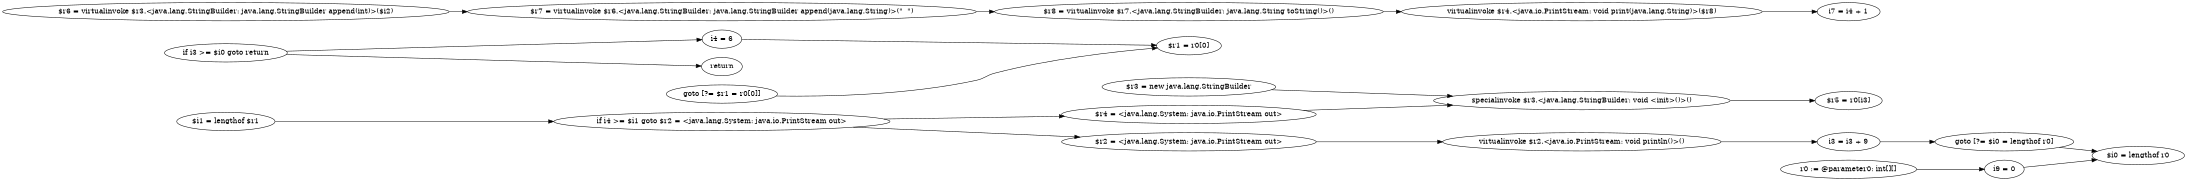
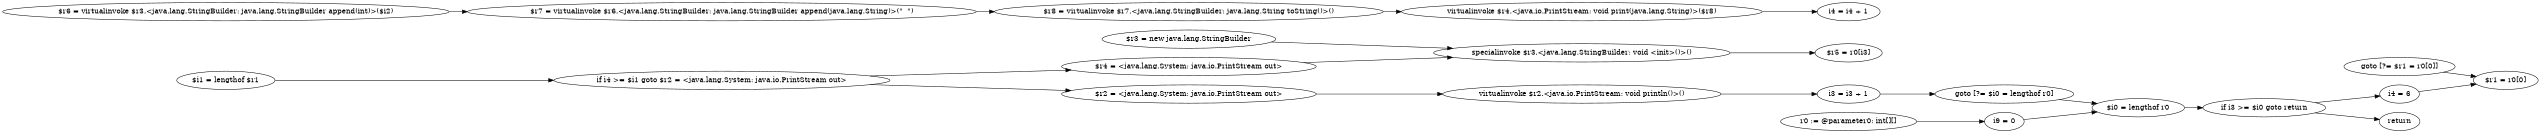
node "i7 = i4 + 1": label "i7 = i4 + 1" -> "i4 = i4 + 1"
edge "$i0 = lengthof r0" -> "if i3 >= $i0 goto return": added
node "i3 = i3 + 9": label "i3 = i3 + 9" -> "i3 = i3 + 1"
